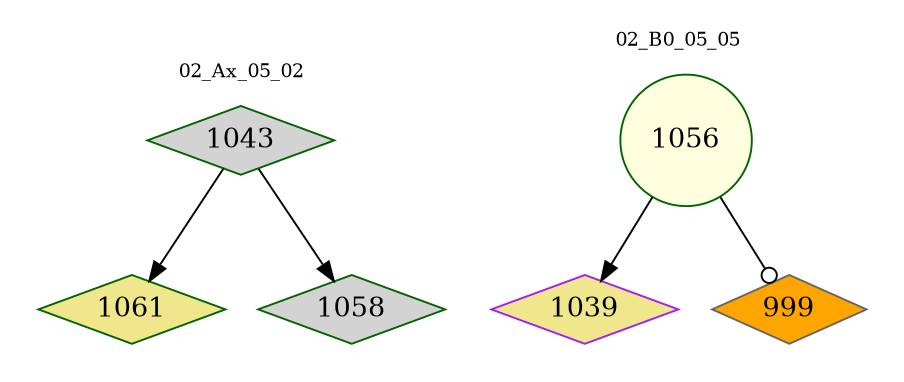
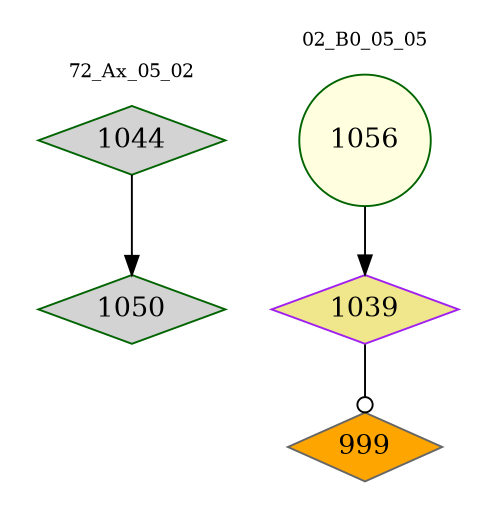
cluster "02_Ax_05_02": label "02_Ax_05_02" -> "72_Ax_05_02"
node "1043": label "1043" -> "1044"
edge "1056" -> "999": now "1039" -> "999"
node "1061": removed
node "1058": label "1058" -> "1050"
